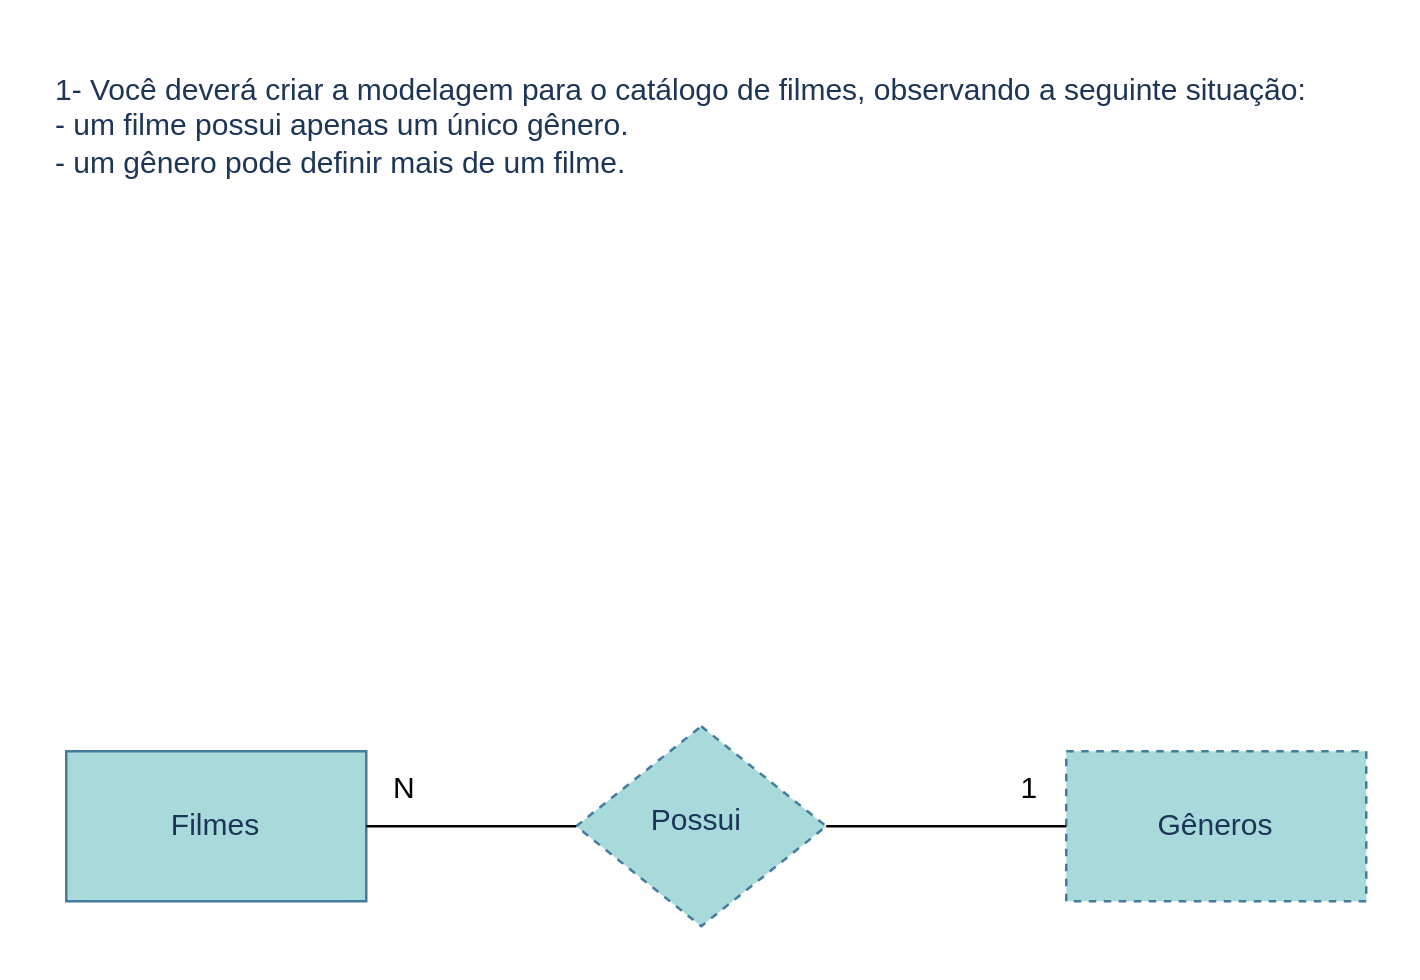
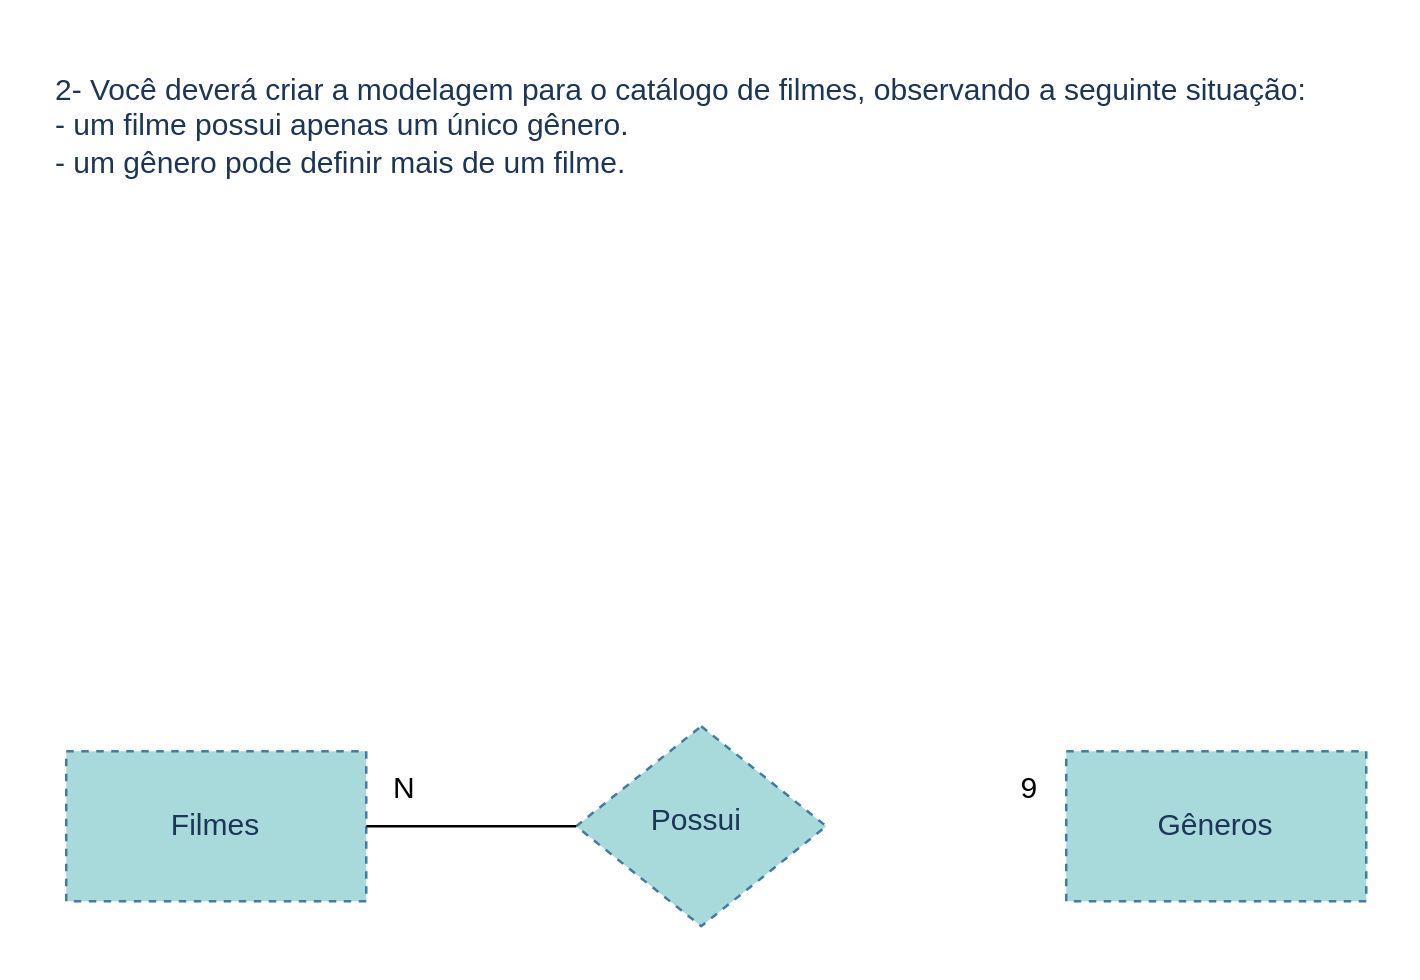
node "1- Você deverá criar a modelagem para o catálogo de filmes, observando a seguinte situação: - um filme possui apenas um único gênero. - um gênero pode definir mais de um filme.": label "1- Você deverá criar a modelagem para o catálogo de filmes, observando a seguinte situação: - um filme possui apenas um único gênero. - um gênero pode definir mais de um filme." -> "2- Você deverá criar a modelagem para o catálogo de filmes, observando a seguinte situação: - um filme possui apenas um único gênero. - um gênero pode definir mais de um filme."
node "1": label "1" -> "9"
node "Filmes": style solid -> dashed
edge "Possui" -- "Gêneros": removed
